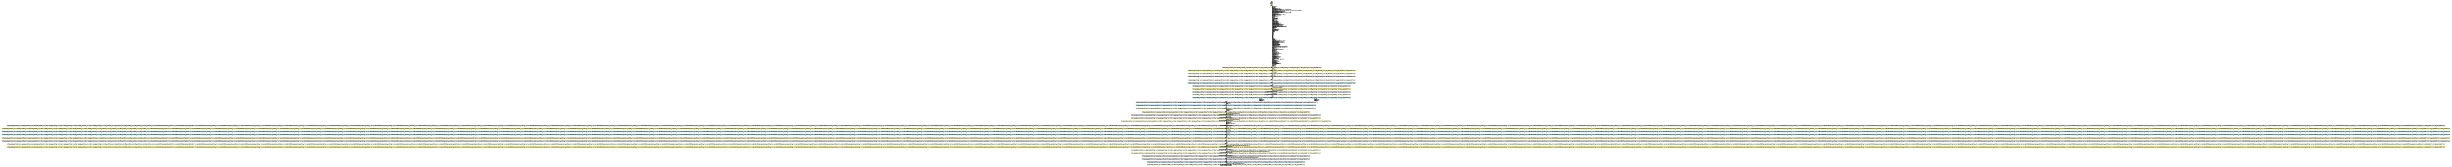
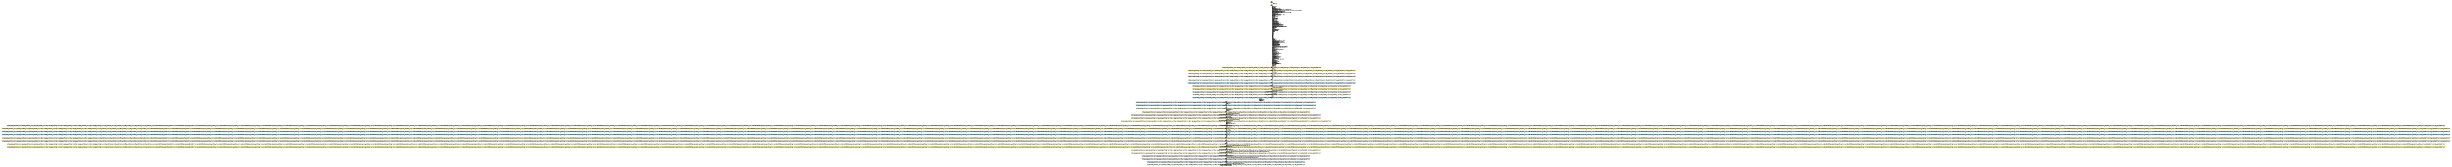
edge "2 @ N381 main entry SMGState: []" -> "6 @ N705 tmp SMGState: []": reversed
node "66": removed
